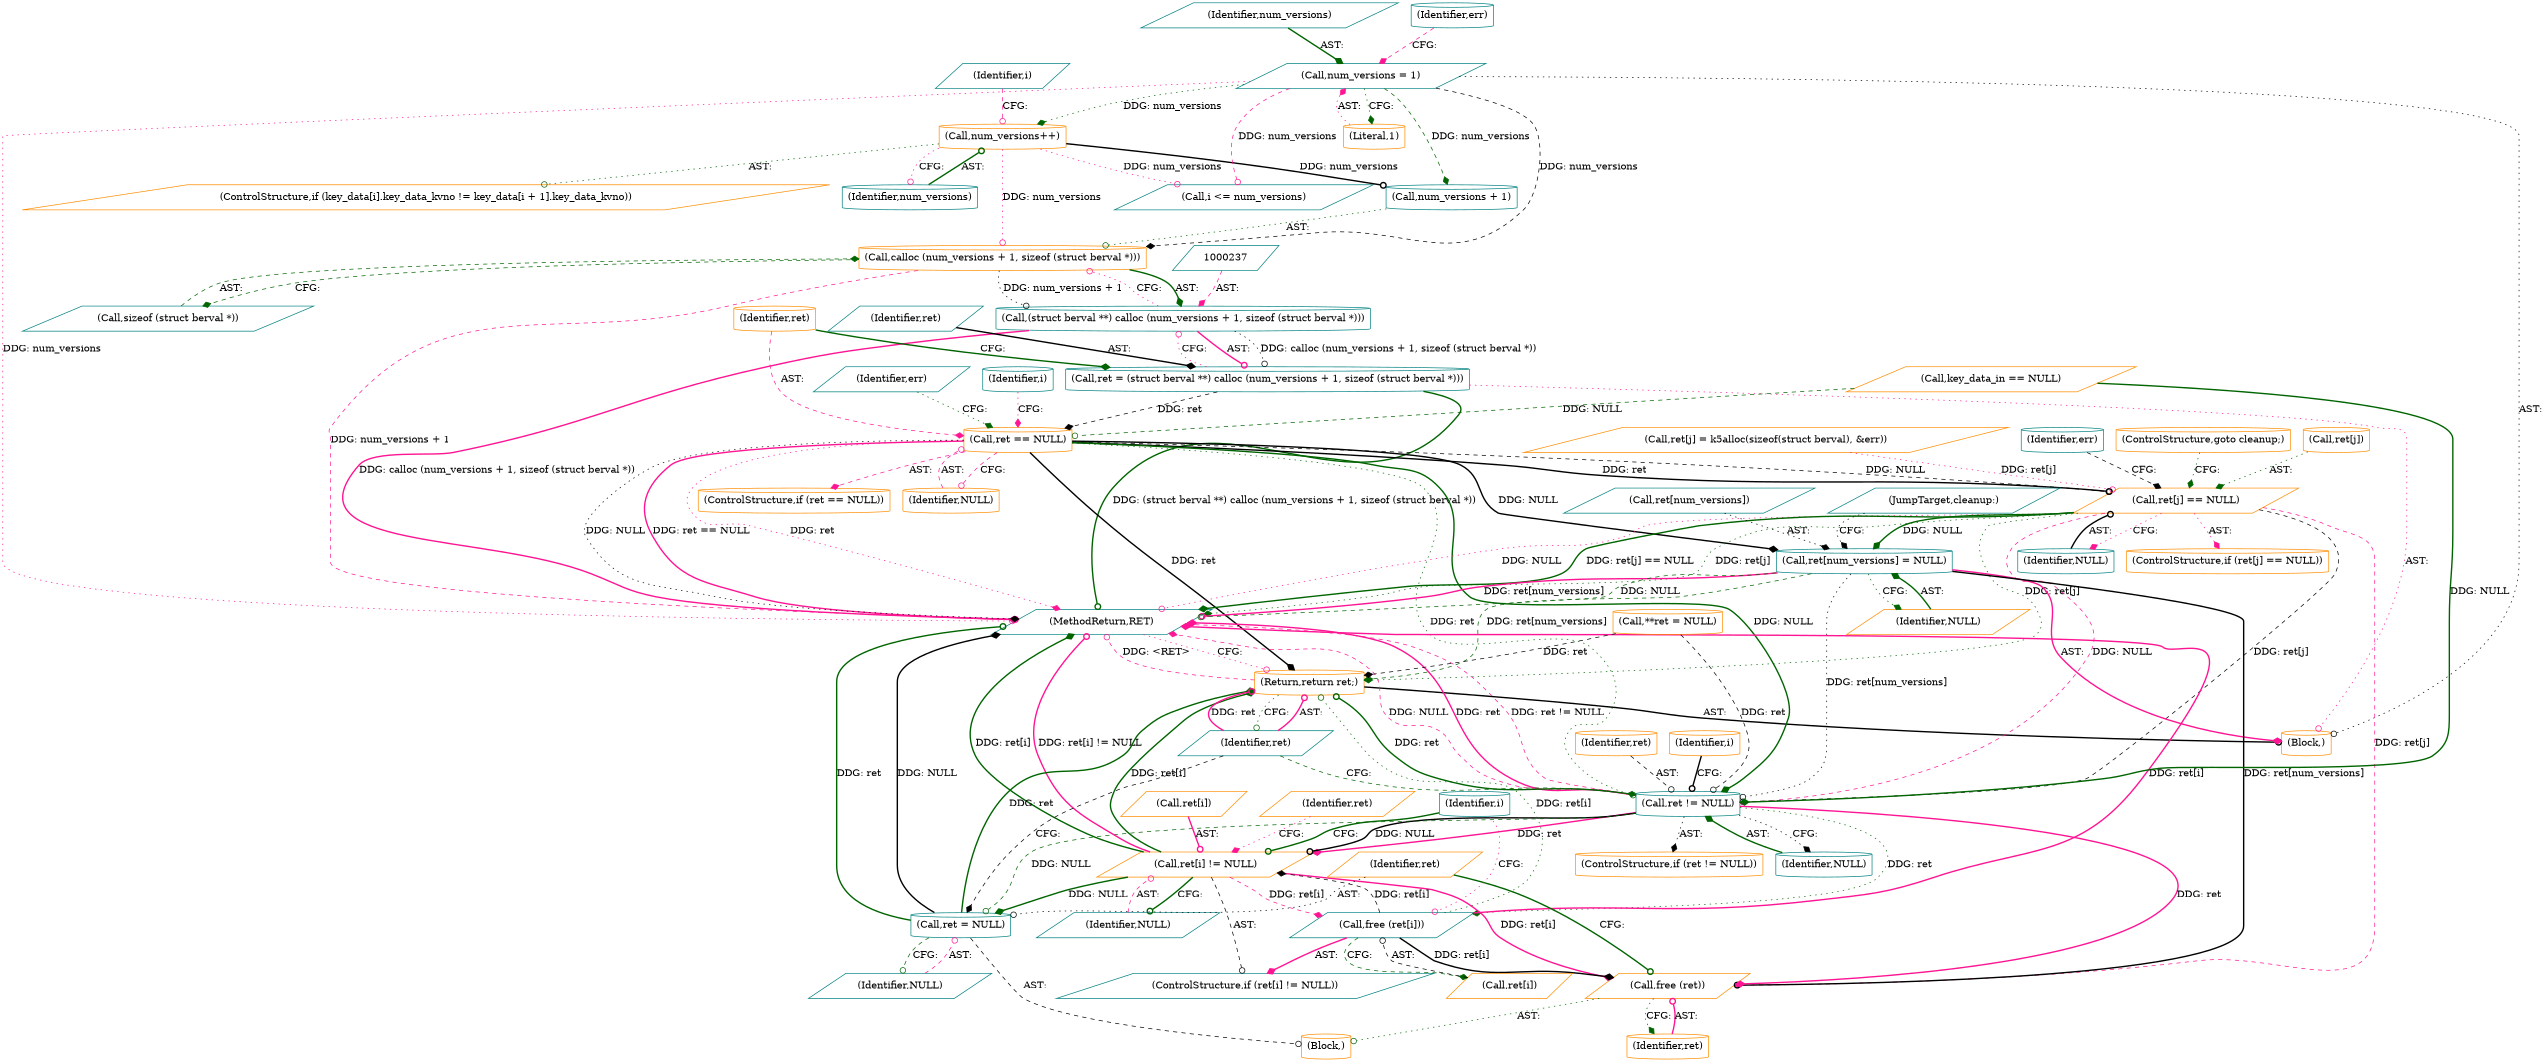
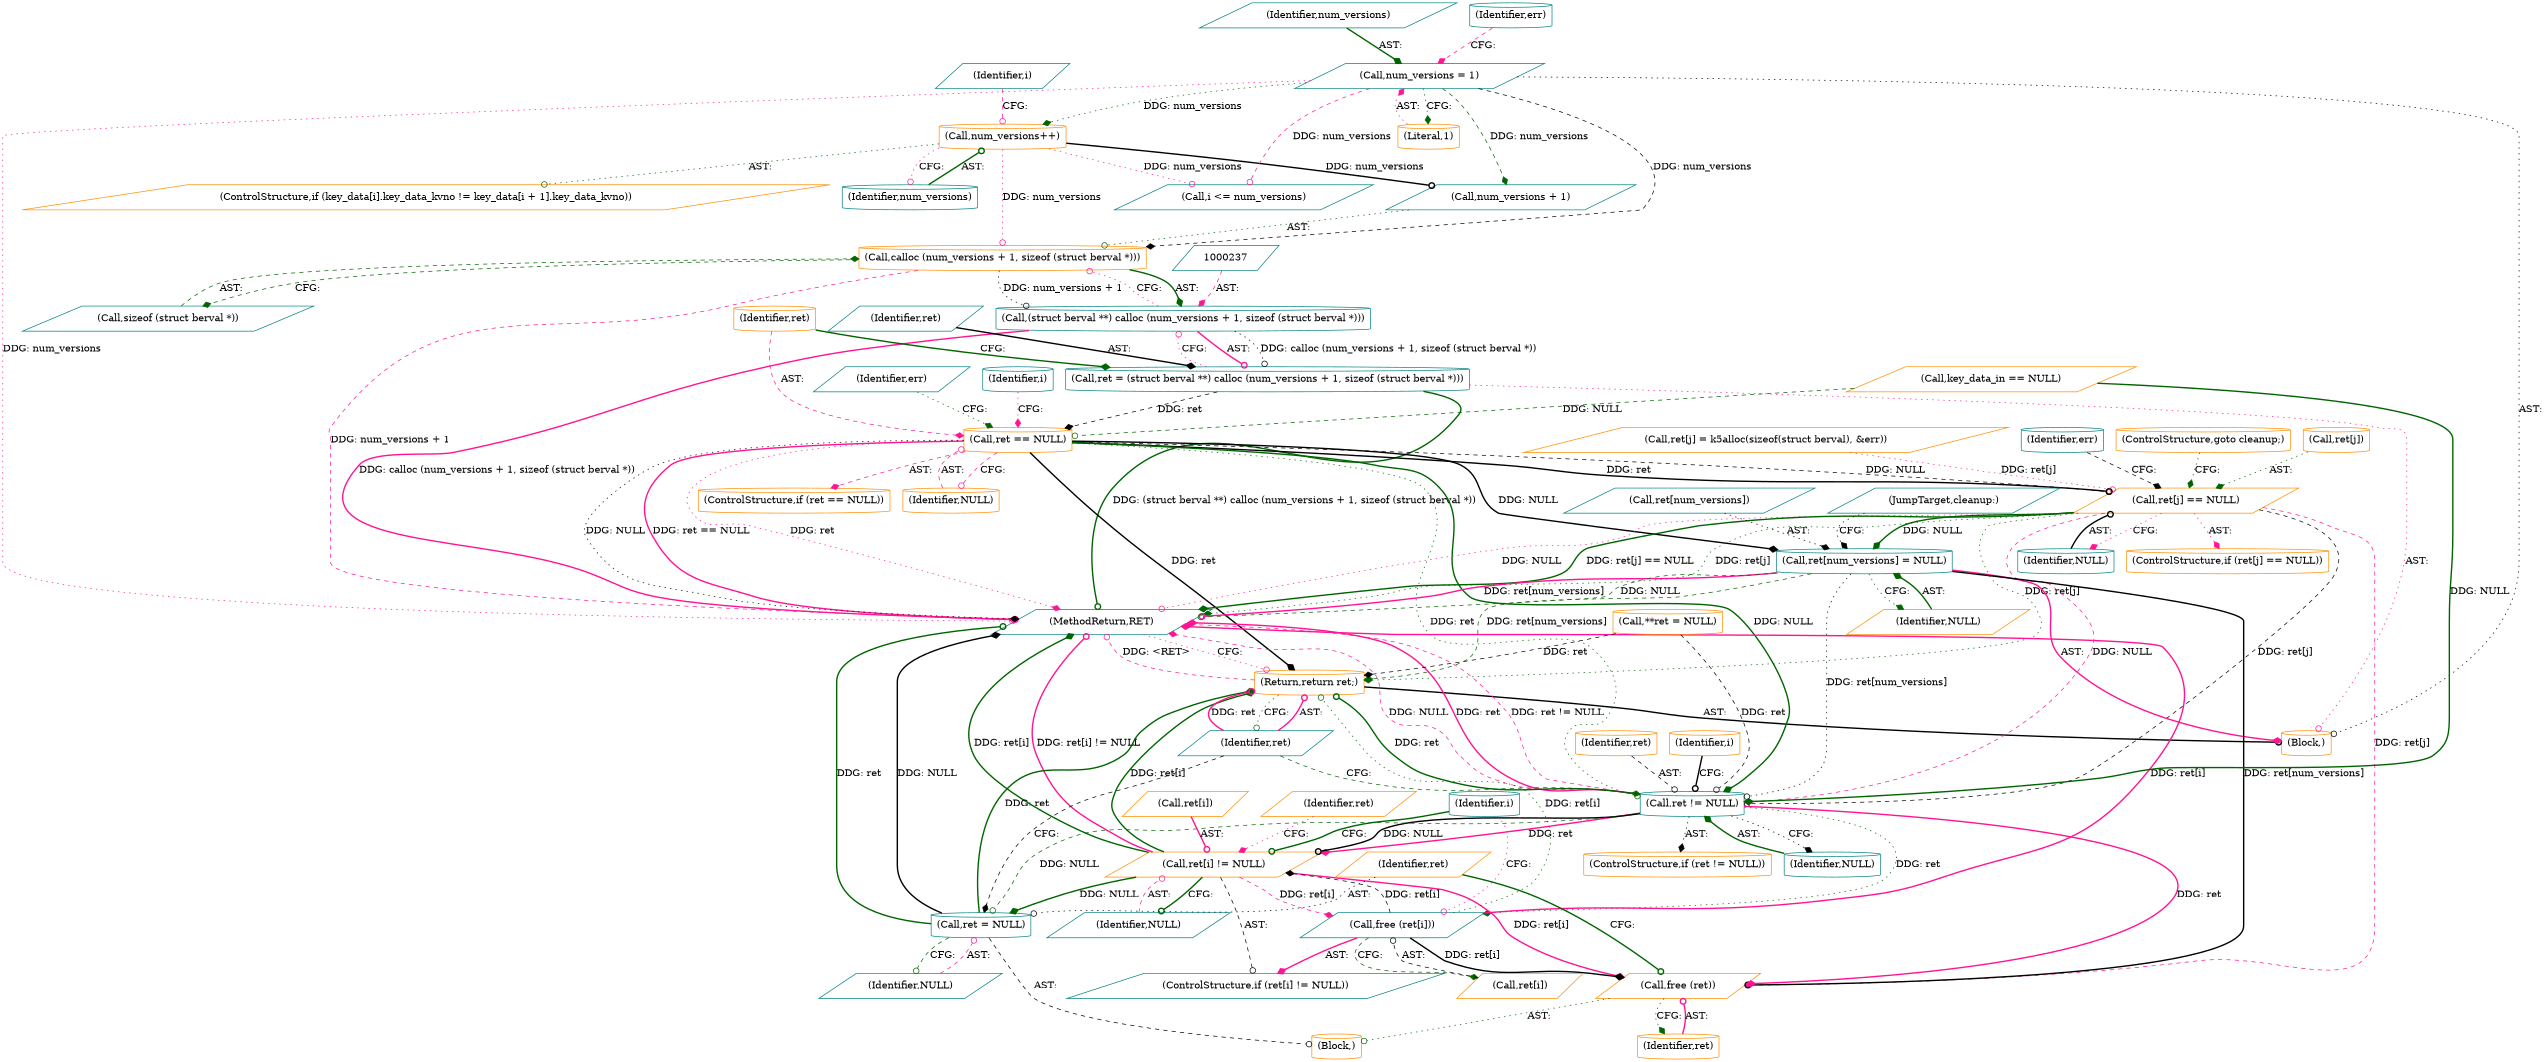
node "(Call,num_versions + 1)": shape cylinder -> parallelogram
